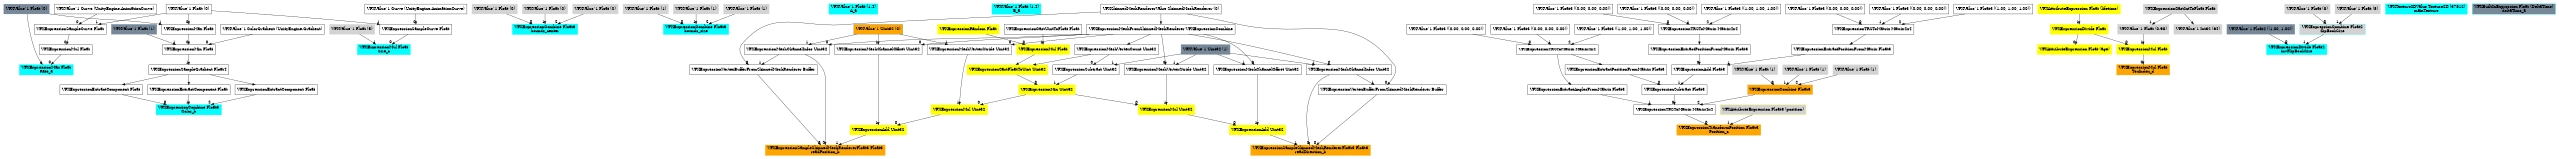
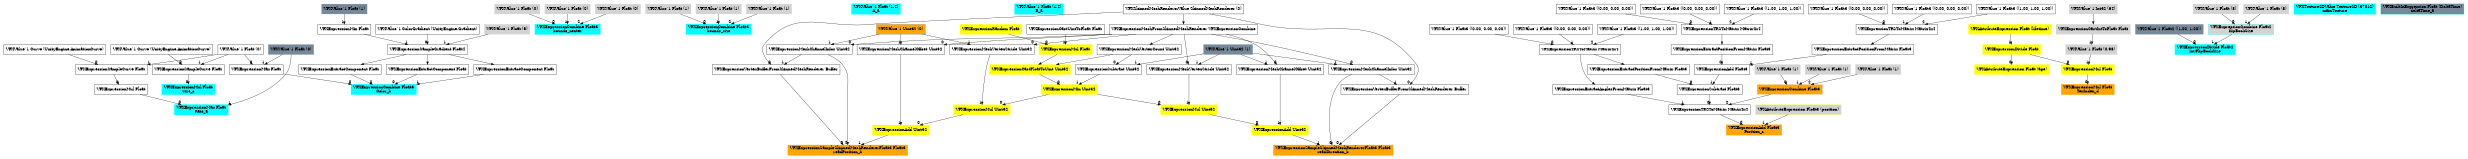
edge "VFXExpressionCastIntToFloat Float" -> "VFXValue`1 Int32 (64)": reversed
edge "VFXExpressionMax Float" -> "VFXExpressionMin Float": now "VFXExpressionMax Float" -> "VFXExpressionCombine Float3 Color_b"
edge "VFXValue`1 Float (5)" -> "VFXExpressionMul Float Size_c": now "VFXValue`1 Float (5)" -> "VFXExpressionSampleGradient Float4"
edge "VFXValue`1 ColorGradient (UnityEngine.Gradient)" -> "VFXExpressionMin Float": now "VFXValue`1 ColorGradient (UnityEngine.Gradient)" -> "VFXExpressionSampleGradient Float4"
node "VFXExpressionTransformPosition Float3 Position_c": label "VFXExpressionTransformPosition Float3 Position_c" -> "VFXExpressionAdd Float3 Position_c"
